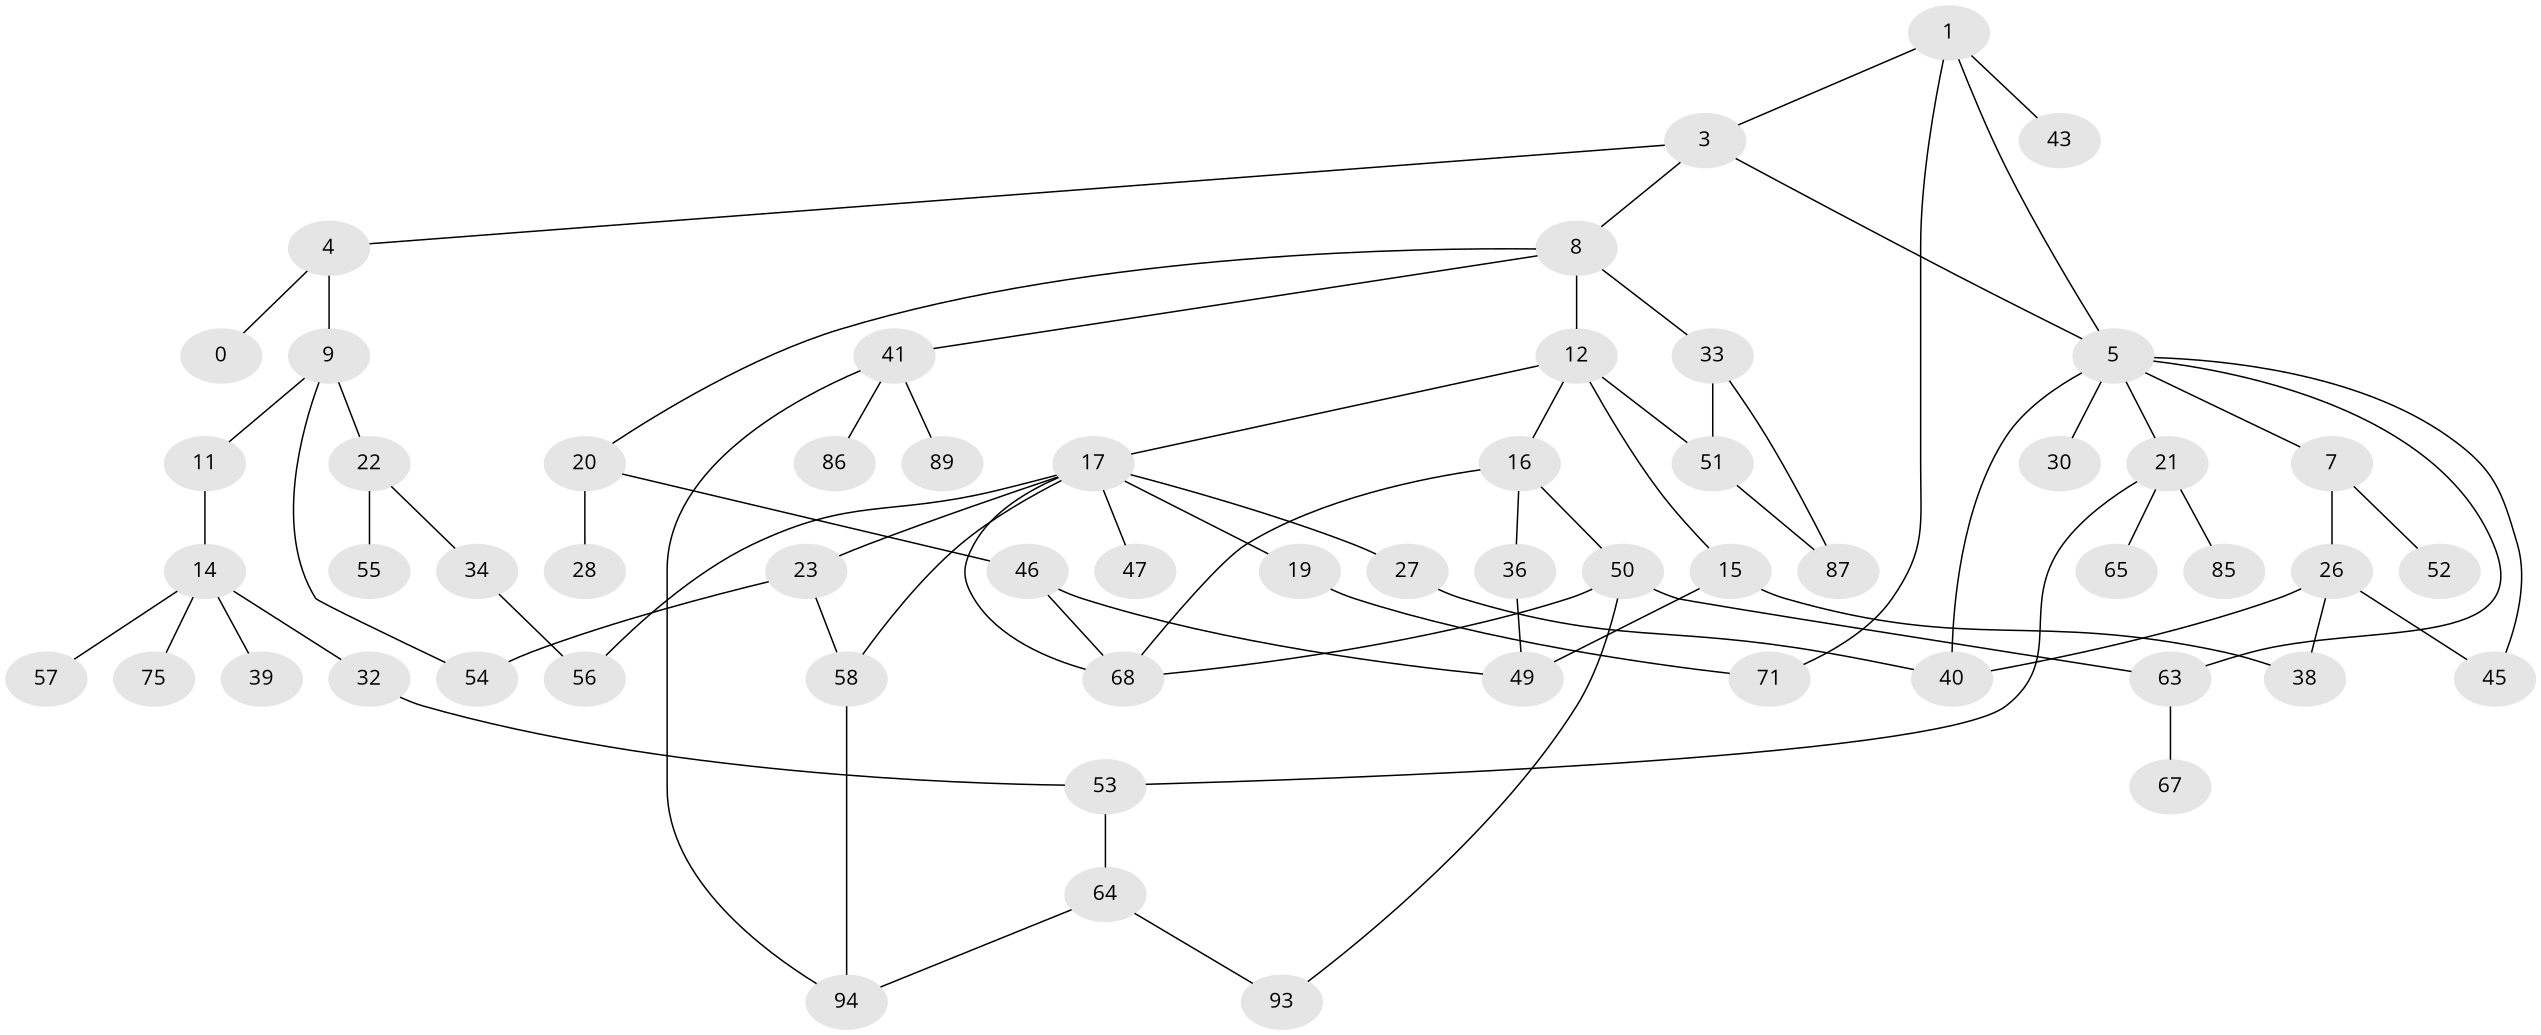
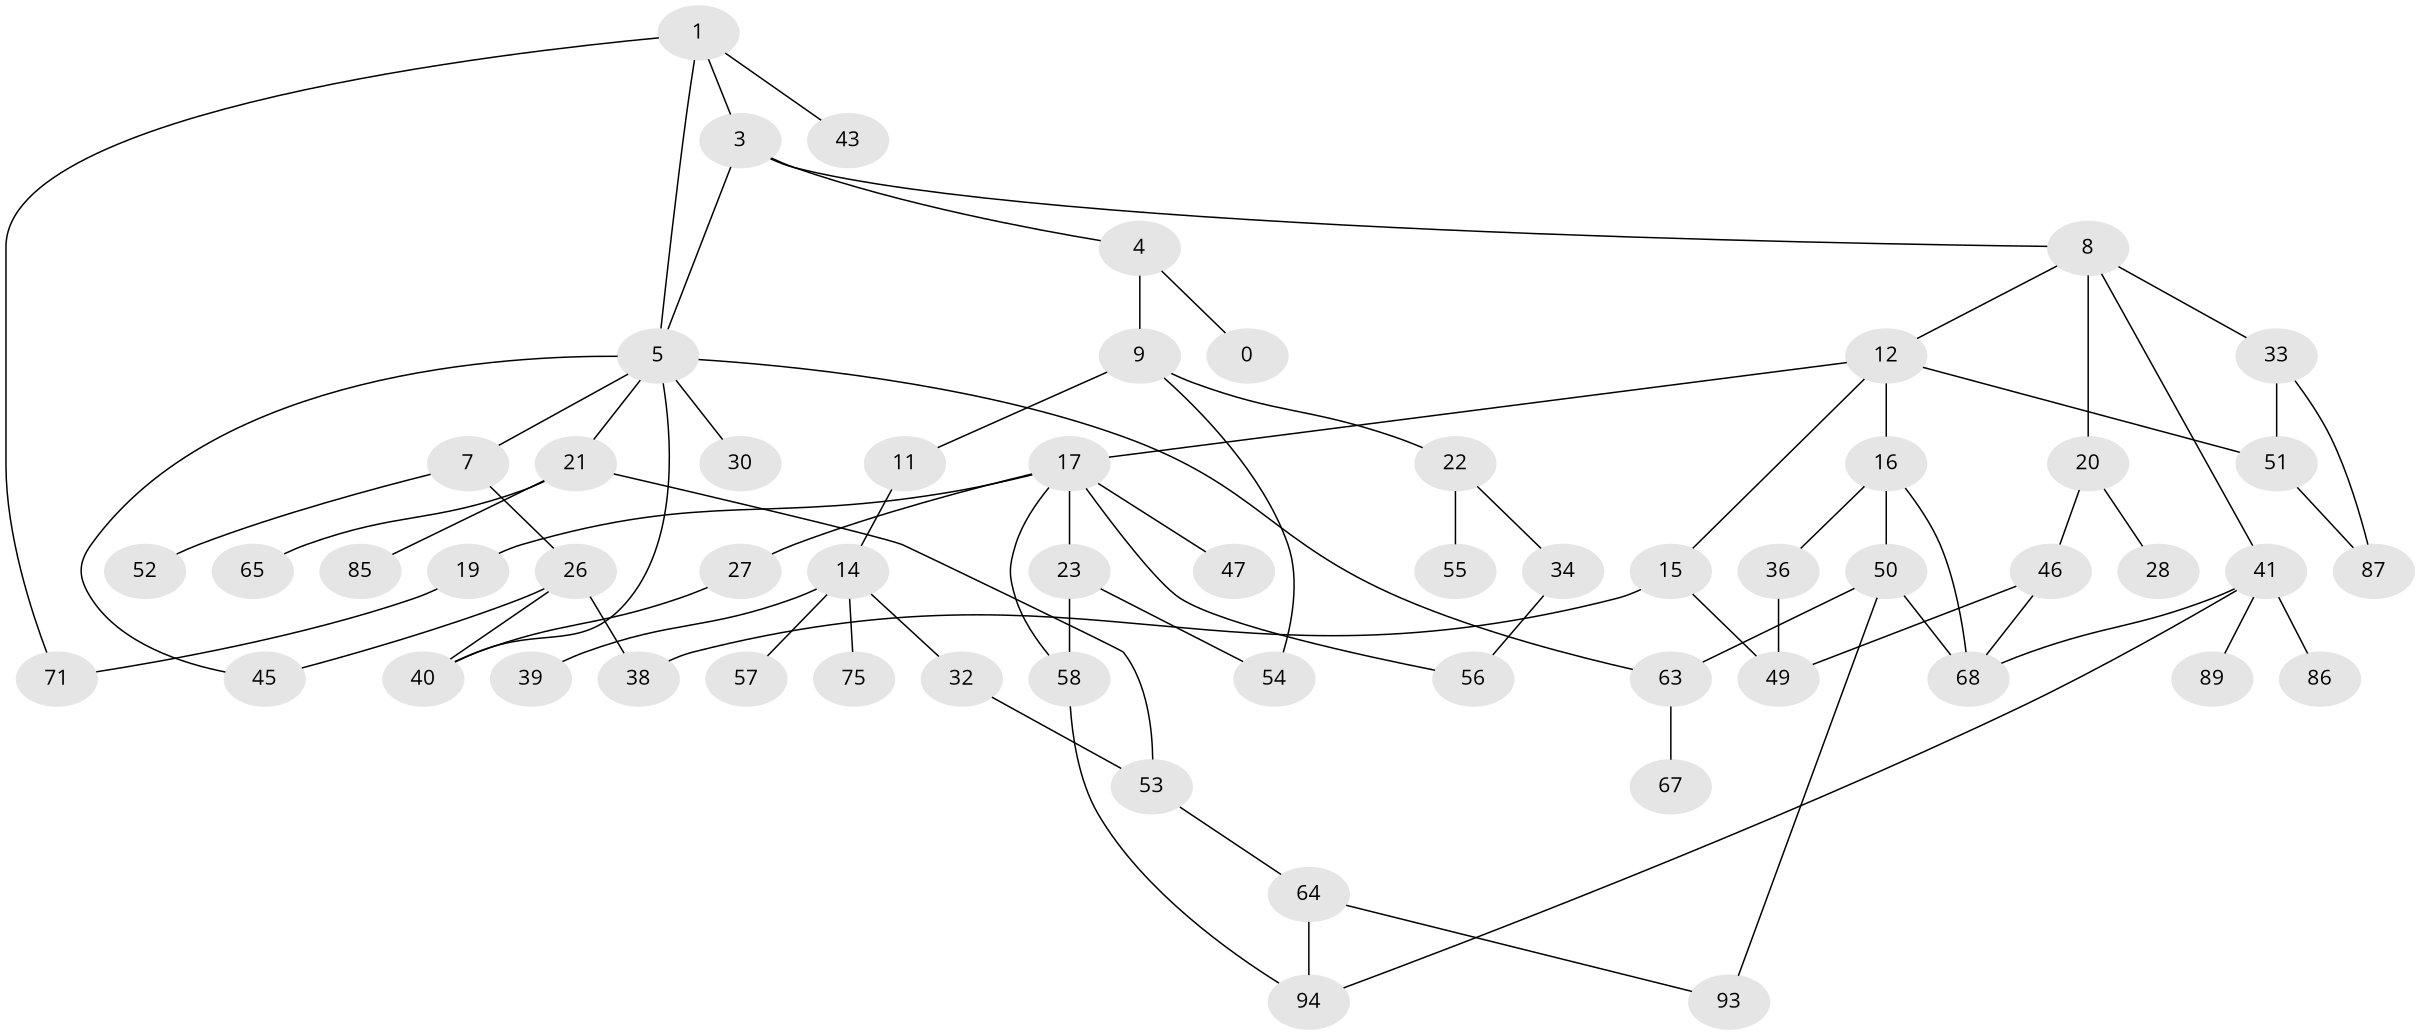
edge "17" -- "68": now "41" -- "68"
